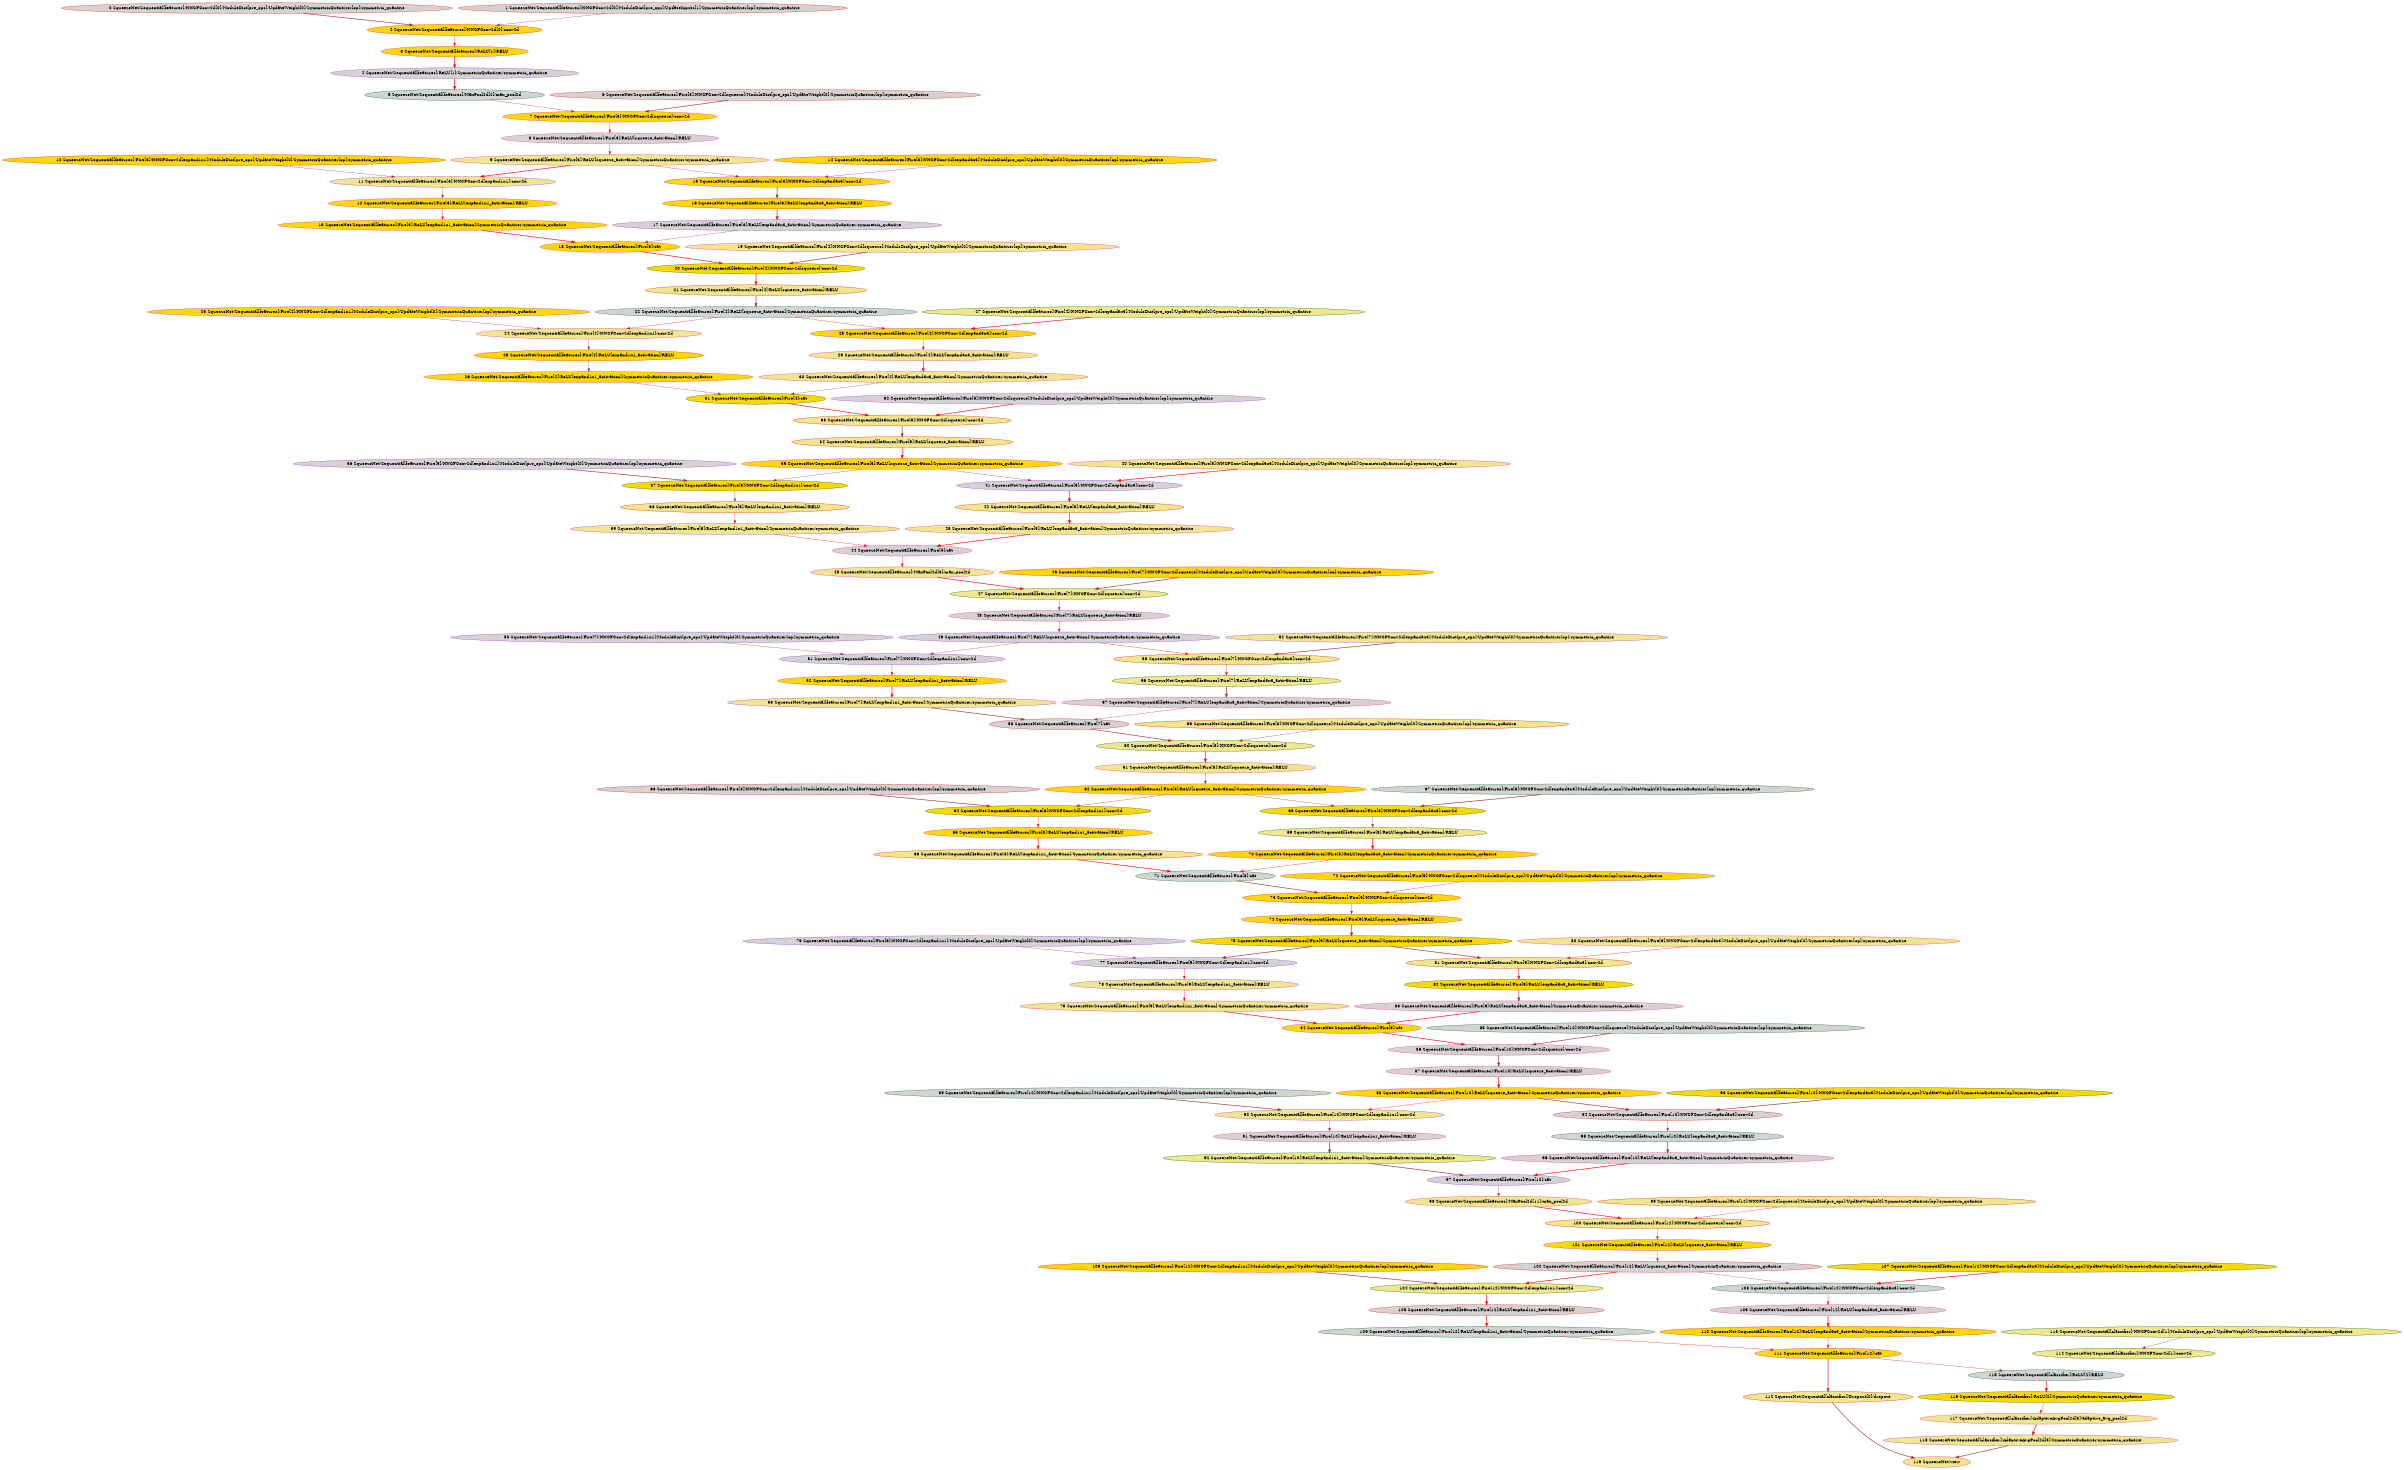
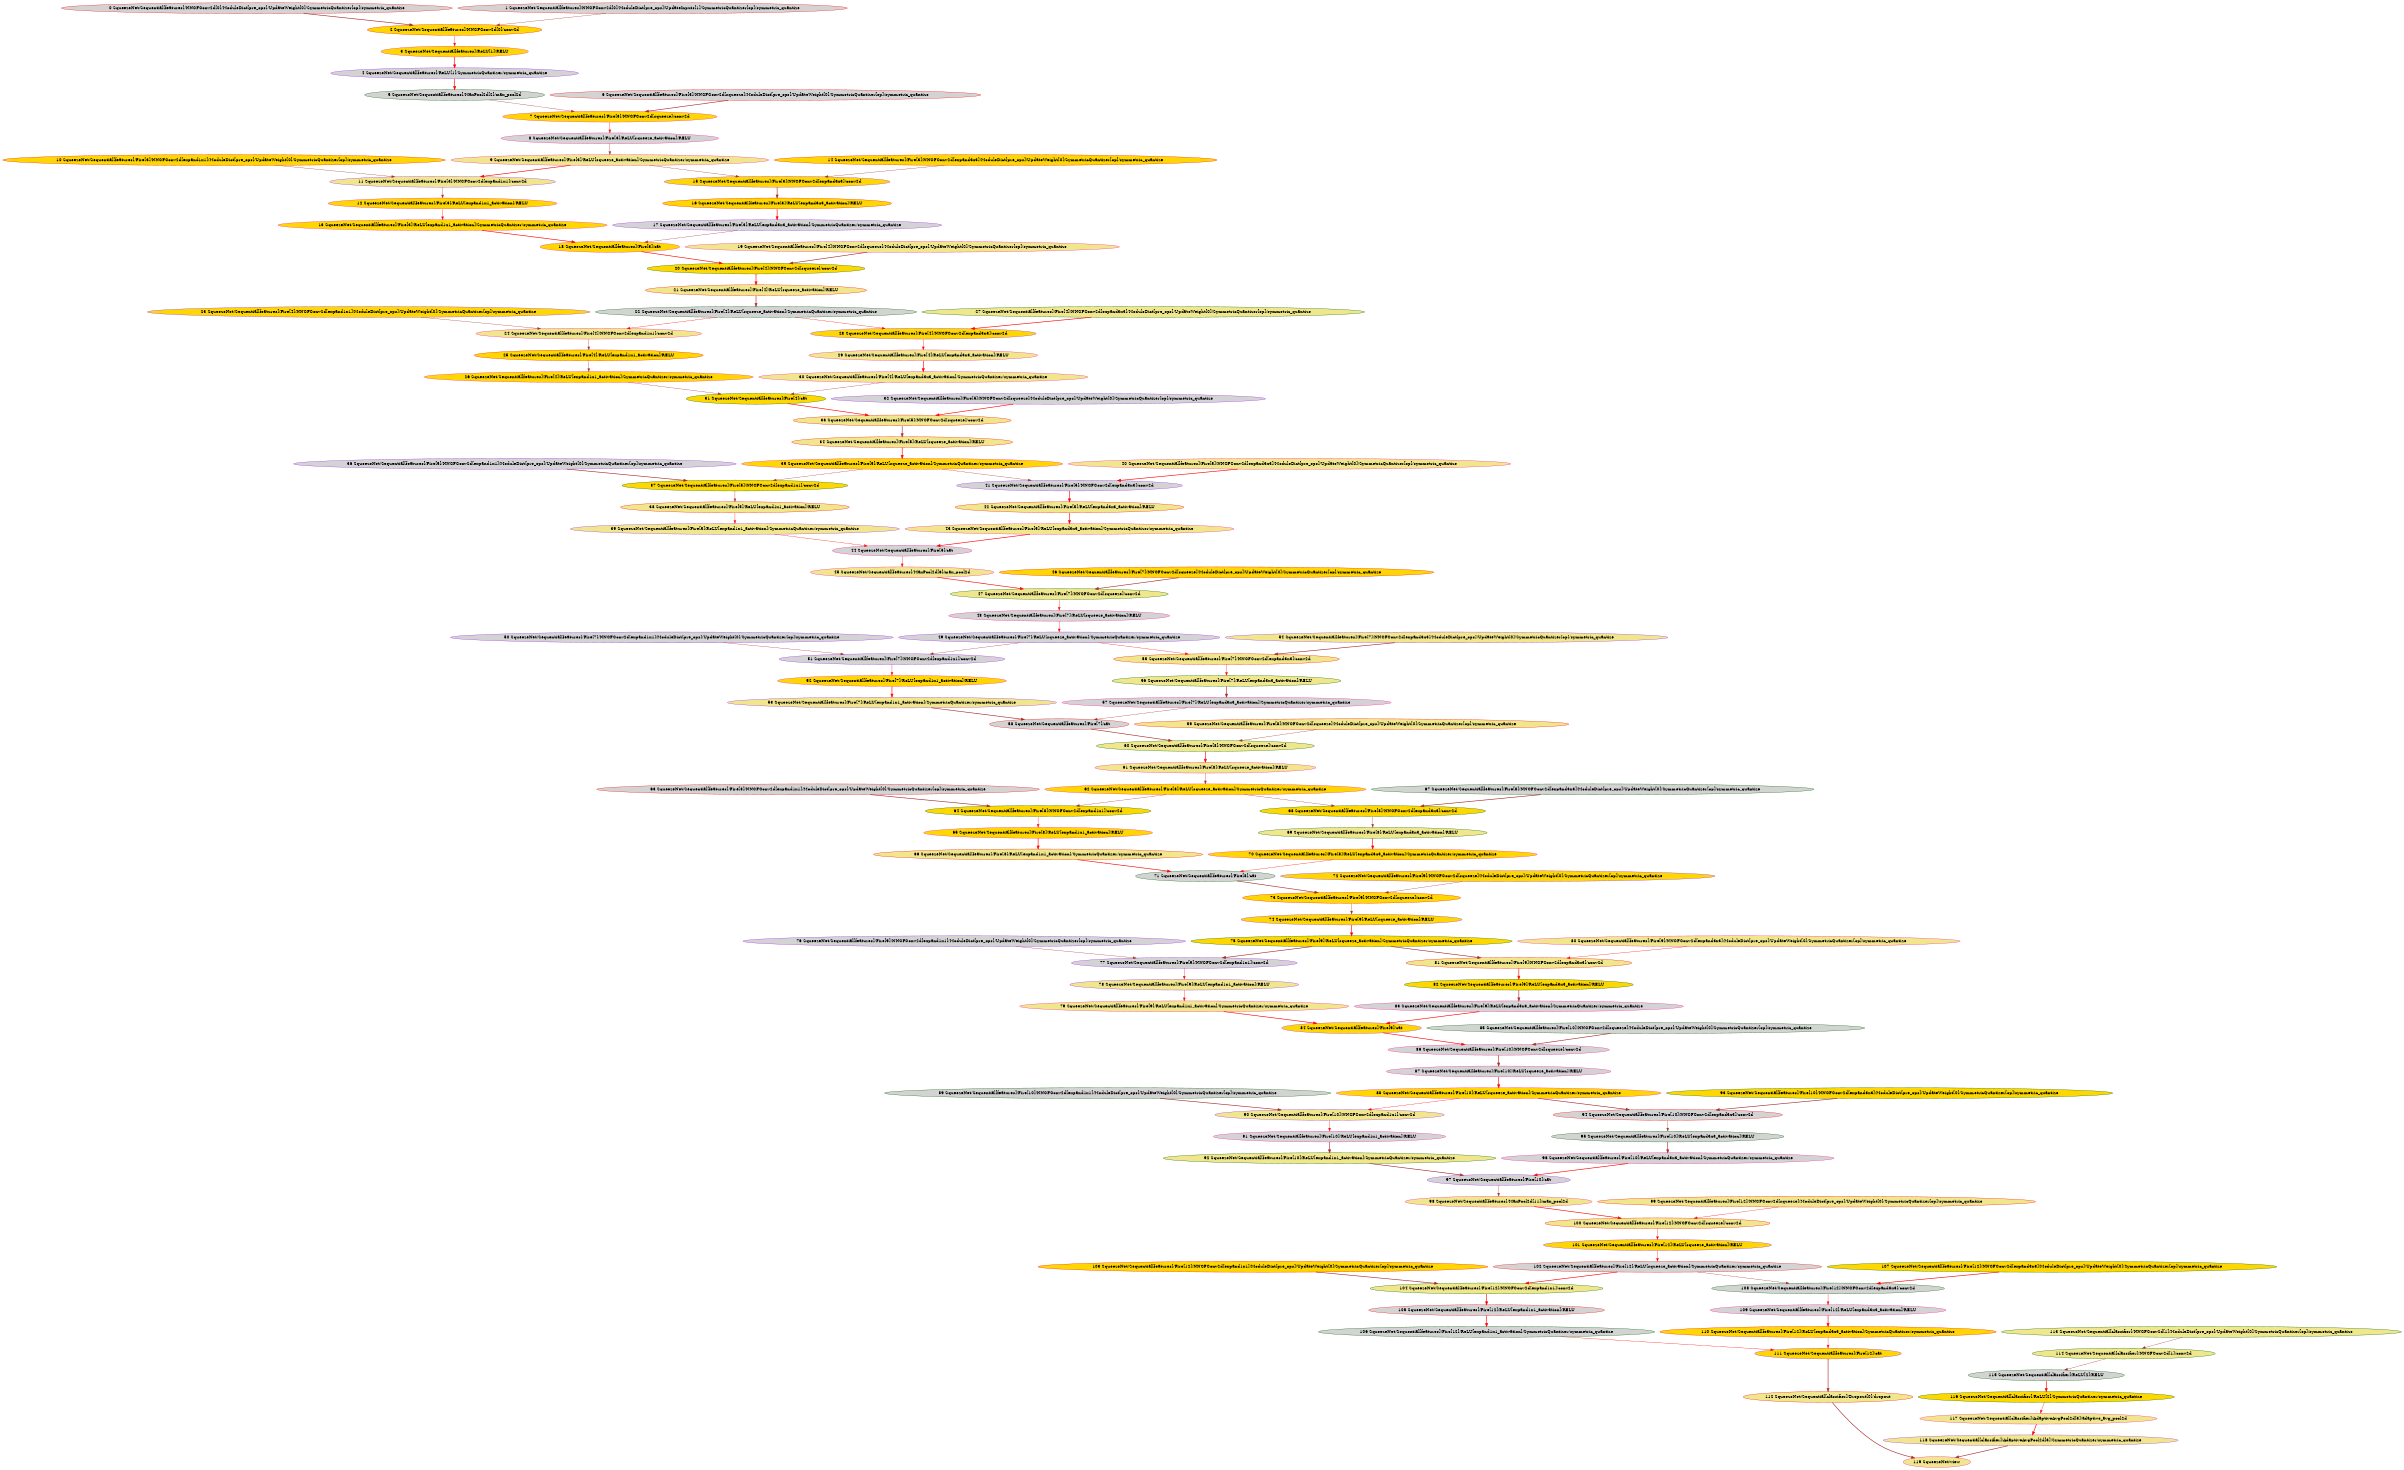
edge "111 SqueezeNet/Sequential[features]/Fire[12]/cat" -> "115 SqueezeNet/Sequential[classifier]/ReLU[2]/RELU": now "114 SqueezeNet/Sequential[classifier]/NNCFConv2d[1]/conv2d" -> "115 SqueezeNet/Sequential[classifier]/ReLU[2]/RELU"
